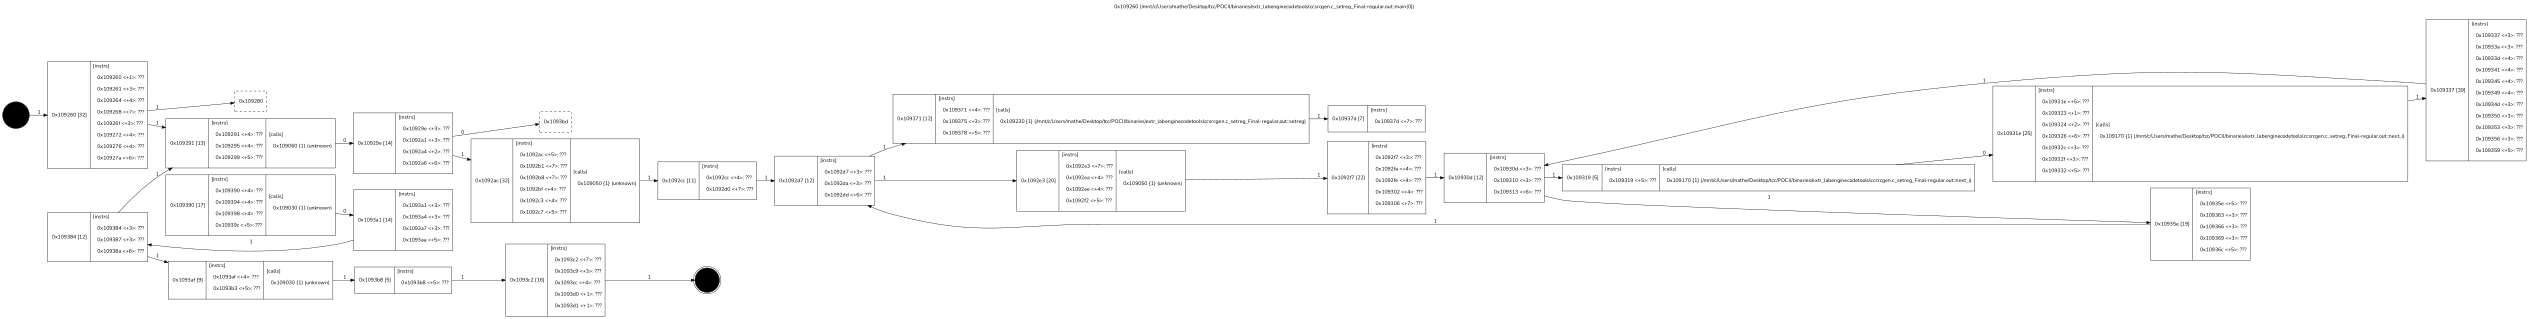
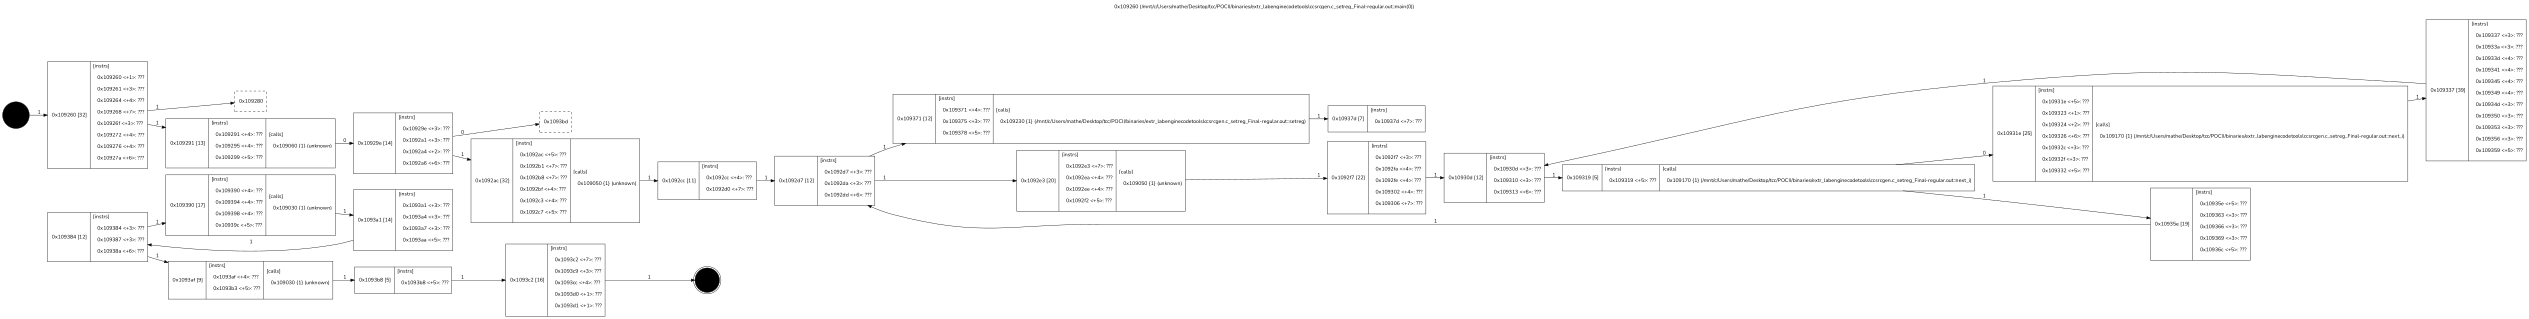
edge "0x109384 [12]" -> "0x109291 [13]": now "0x109384 [12]" -> "0x109390 [17]"
edge "0x109390 [17]" -> "0x1093a1 [14]": label " 0" -> " 1"
edge "0x10930d [12]" -> "0x10935e [19]": now "0x109319 [5]" -> "0x10935e [19]"
